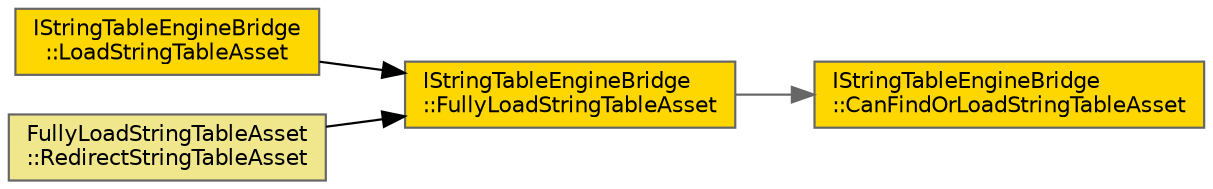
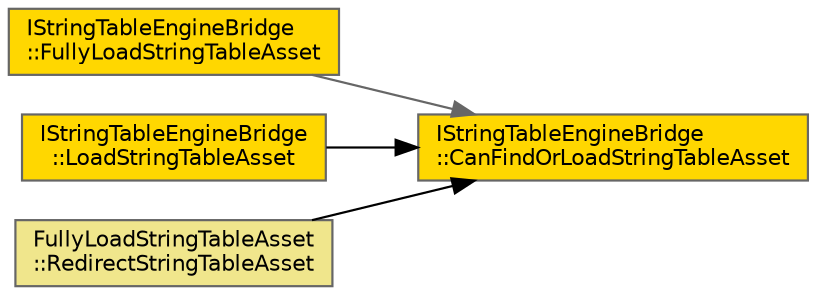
edge "IStringTableEngineBridge ::LoadStringTableAsset" -> "IStringTableEngineBridge ::FullyLoadStringTableAsset": now "IStringTableEngineBridge ::LoadStringTableAsset" -> "IStringTableEngineBridge ::CanFindOrLoadStringTableAsset"
edge "FullyLoadStringTableAsset ::RedirectStringTableAsset" -> "IStringTableEngineBridge ::FullyLoadStringTableAsset": now "FullyLoadStringTableAsset ::RedirectStringTableAsset" -> "IStringTableEngineBridge ::CanFindOrLoadStringTableAsset"
